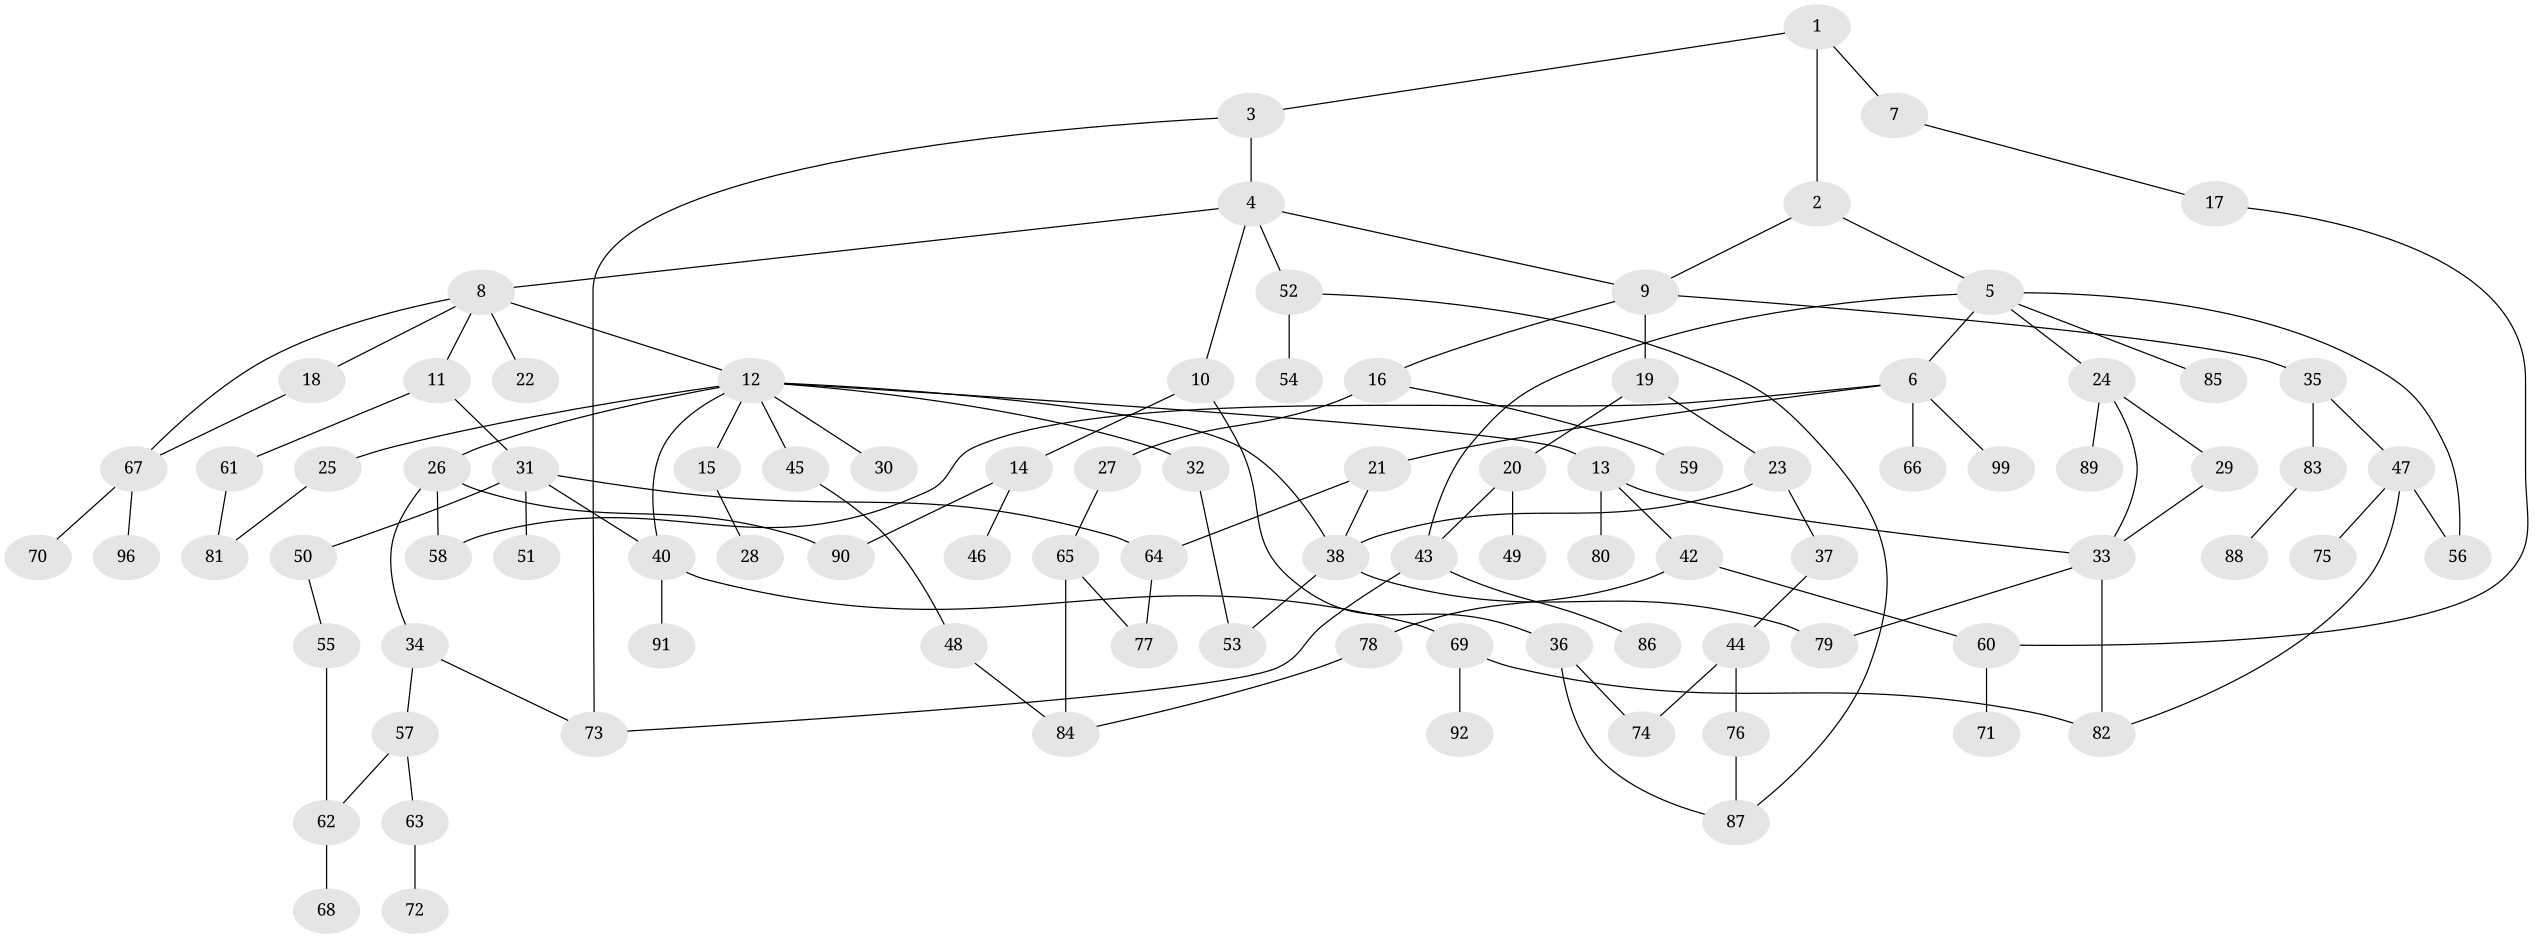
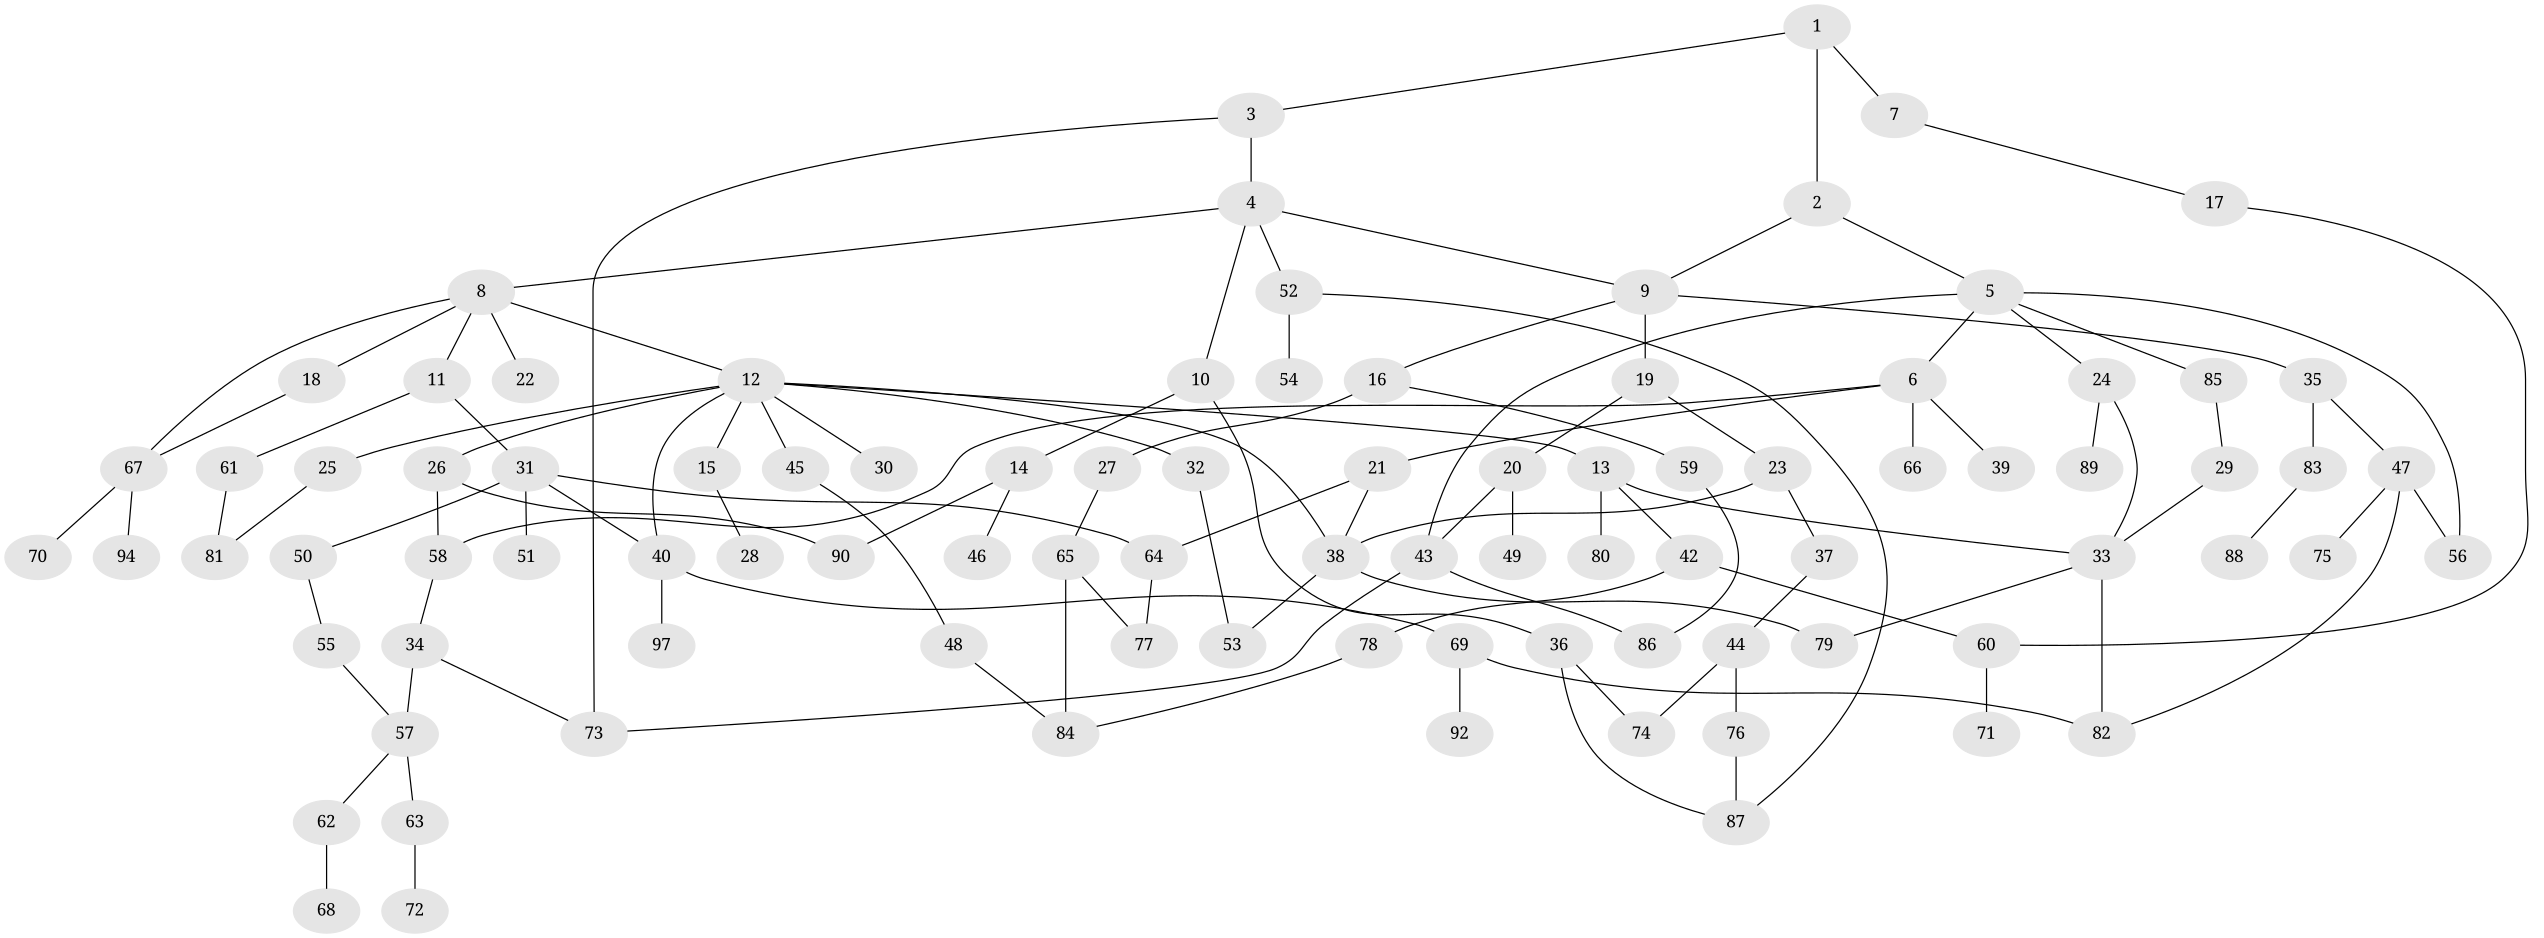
edge "24" -- "29": now "85" -- "29"
node "99": label "99" -> "39"
edge "26" -- "34": now "58" -- "34"
node "96": label "96" -> "94"
edge "59" -- "86": added
node "91": label "91" -> "97"
edge "55" -- "62": now "55" -- "57"
